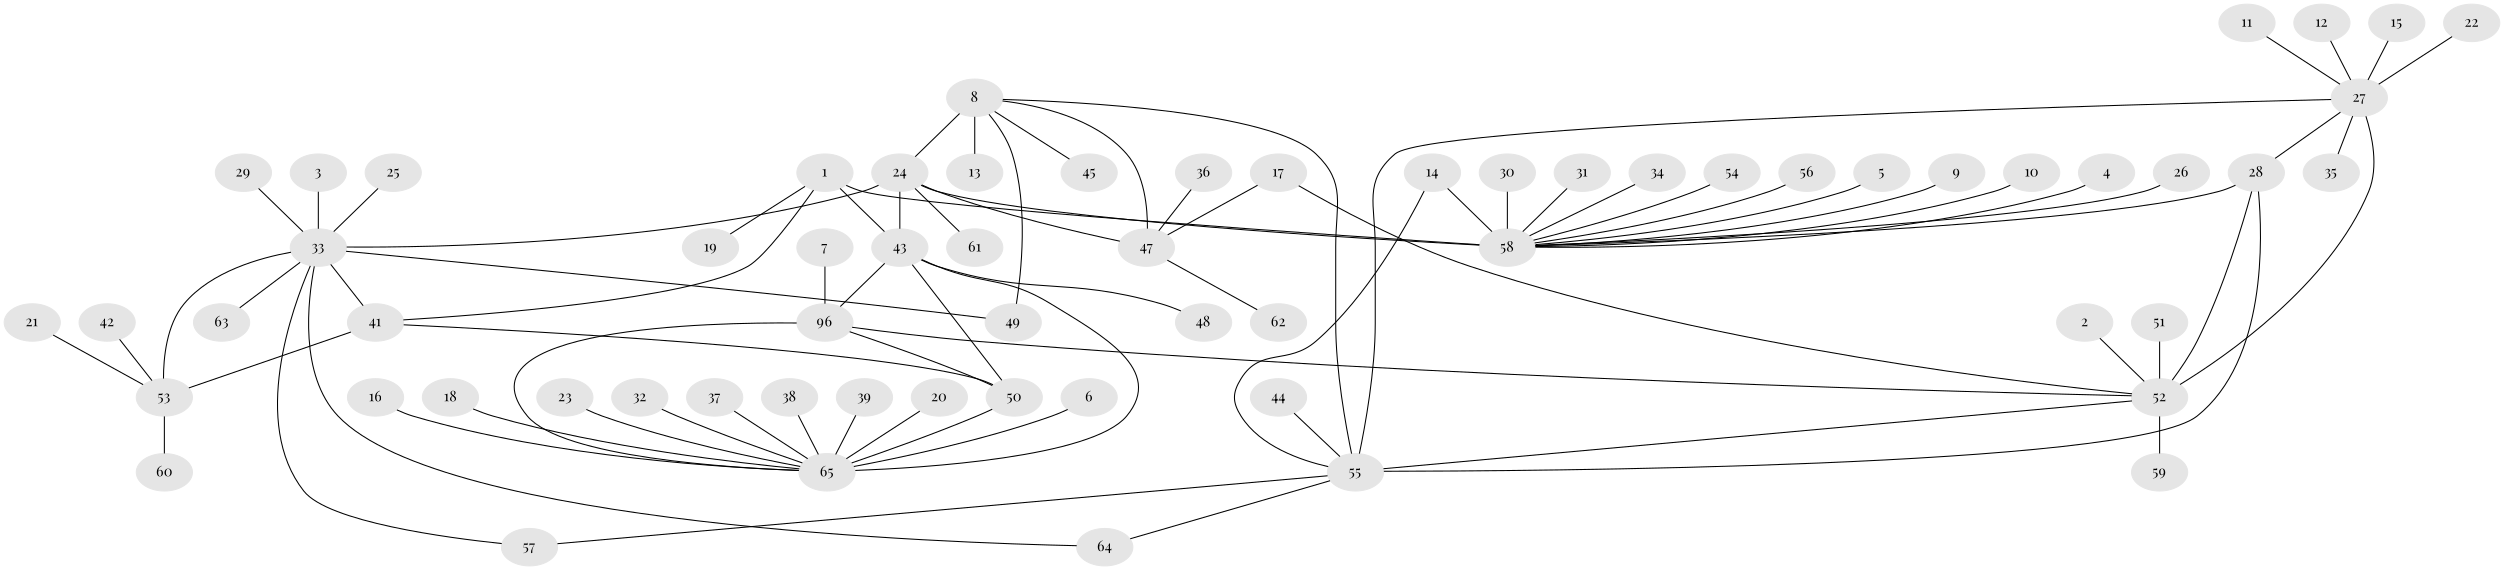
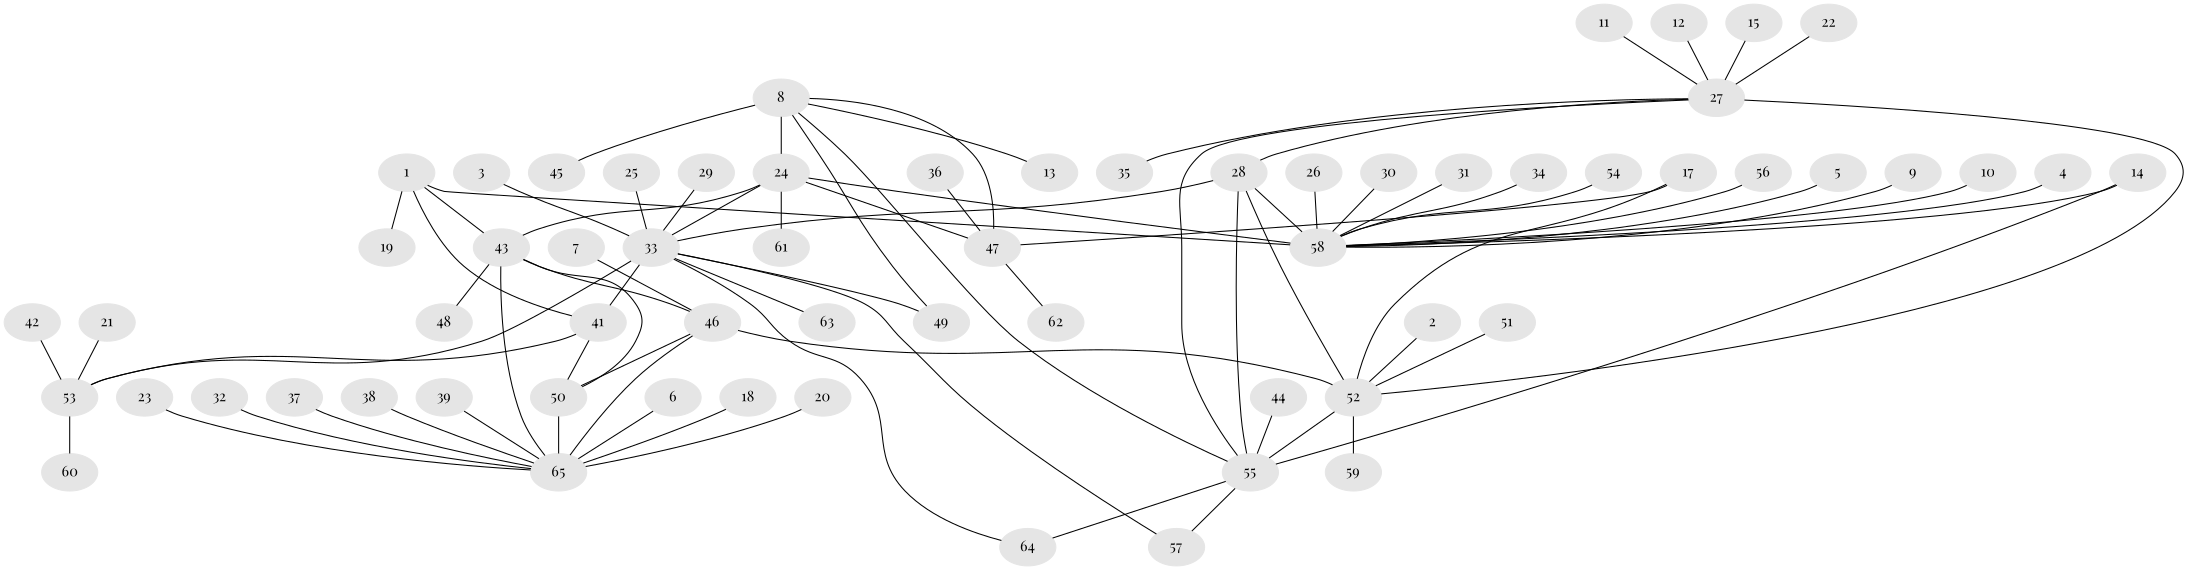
edge "28" -- "33": added
node "96": label "96" -> "46"
node "16": removed
